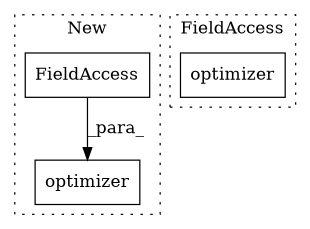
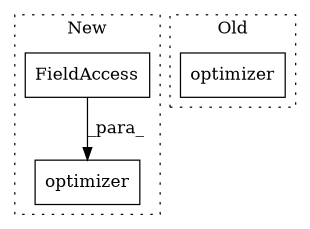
cluster "FieldAccess": label "FieldAccess" -> "Old"
